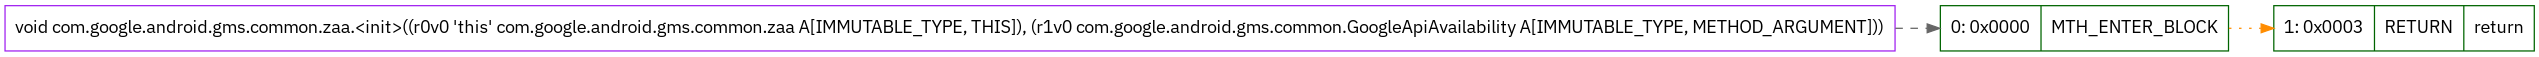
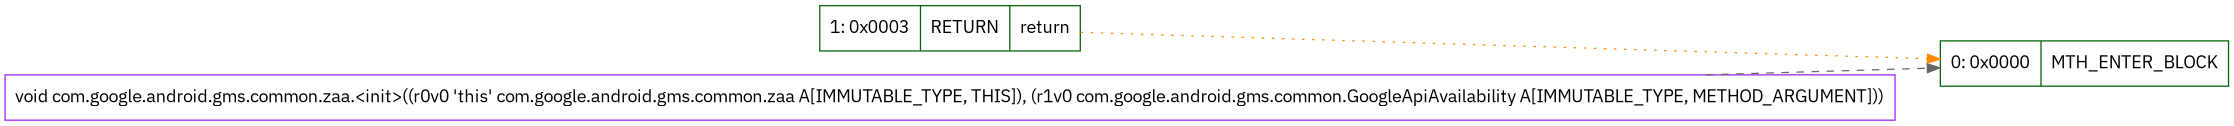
edge "0: 0x0000" -> "1: 0x0003": reversed
